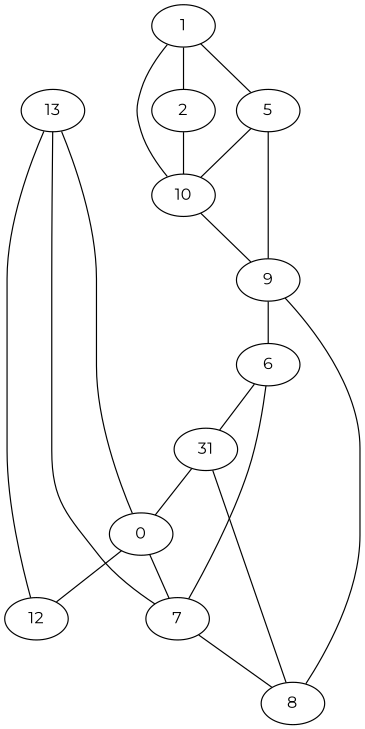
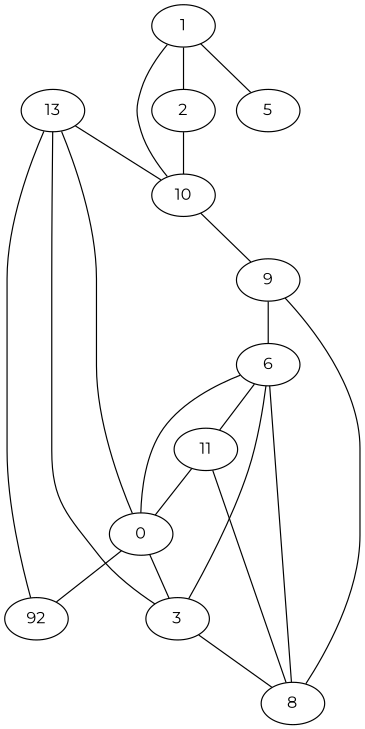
edge "5" -- "10": now "13" -- "10"
edge "5" -- "9": removed
edge "6" -- "0": added
node "31": label "31" -> "11"
edge "6" -- "8": added
node "12": label "12" -> "92"
node "7": label "7" -> "3"
